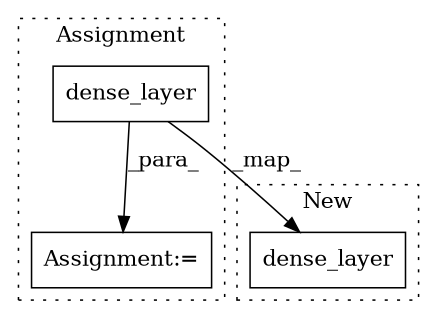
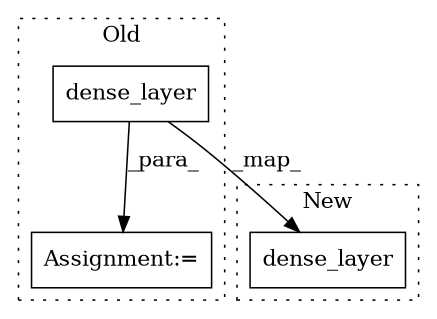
cluster "Assignment": label "Assignment" -> "Old"
